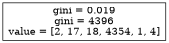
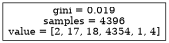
node "gini = 0.019 gini = 4396 value = [2, 17, 18, 4354, 1, 4]": label "gini = 0.019 gini = 4396 value = [2, 17, 18, 4354, 1, 4]" -> "gini = 0.019 samples = 4396 value = [2, 17, 18, 4354, 1, 4]"
